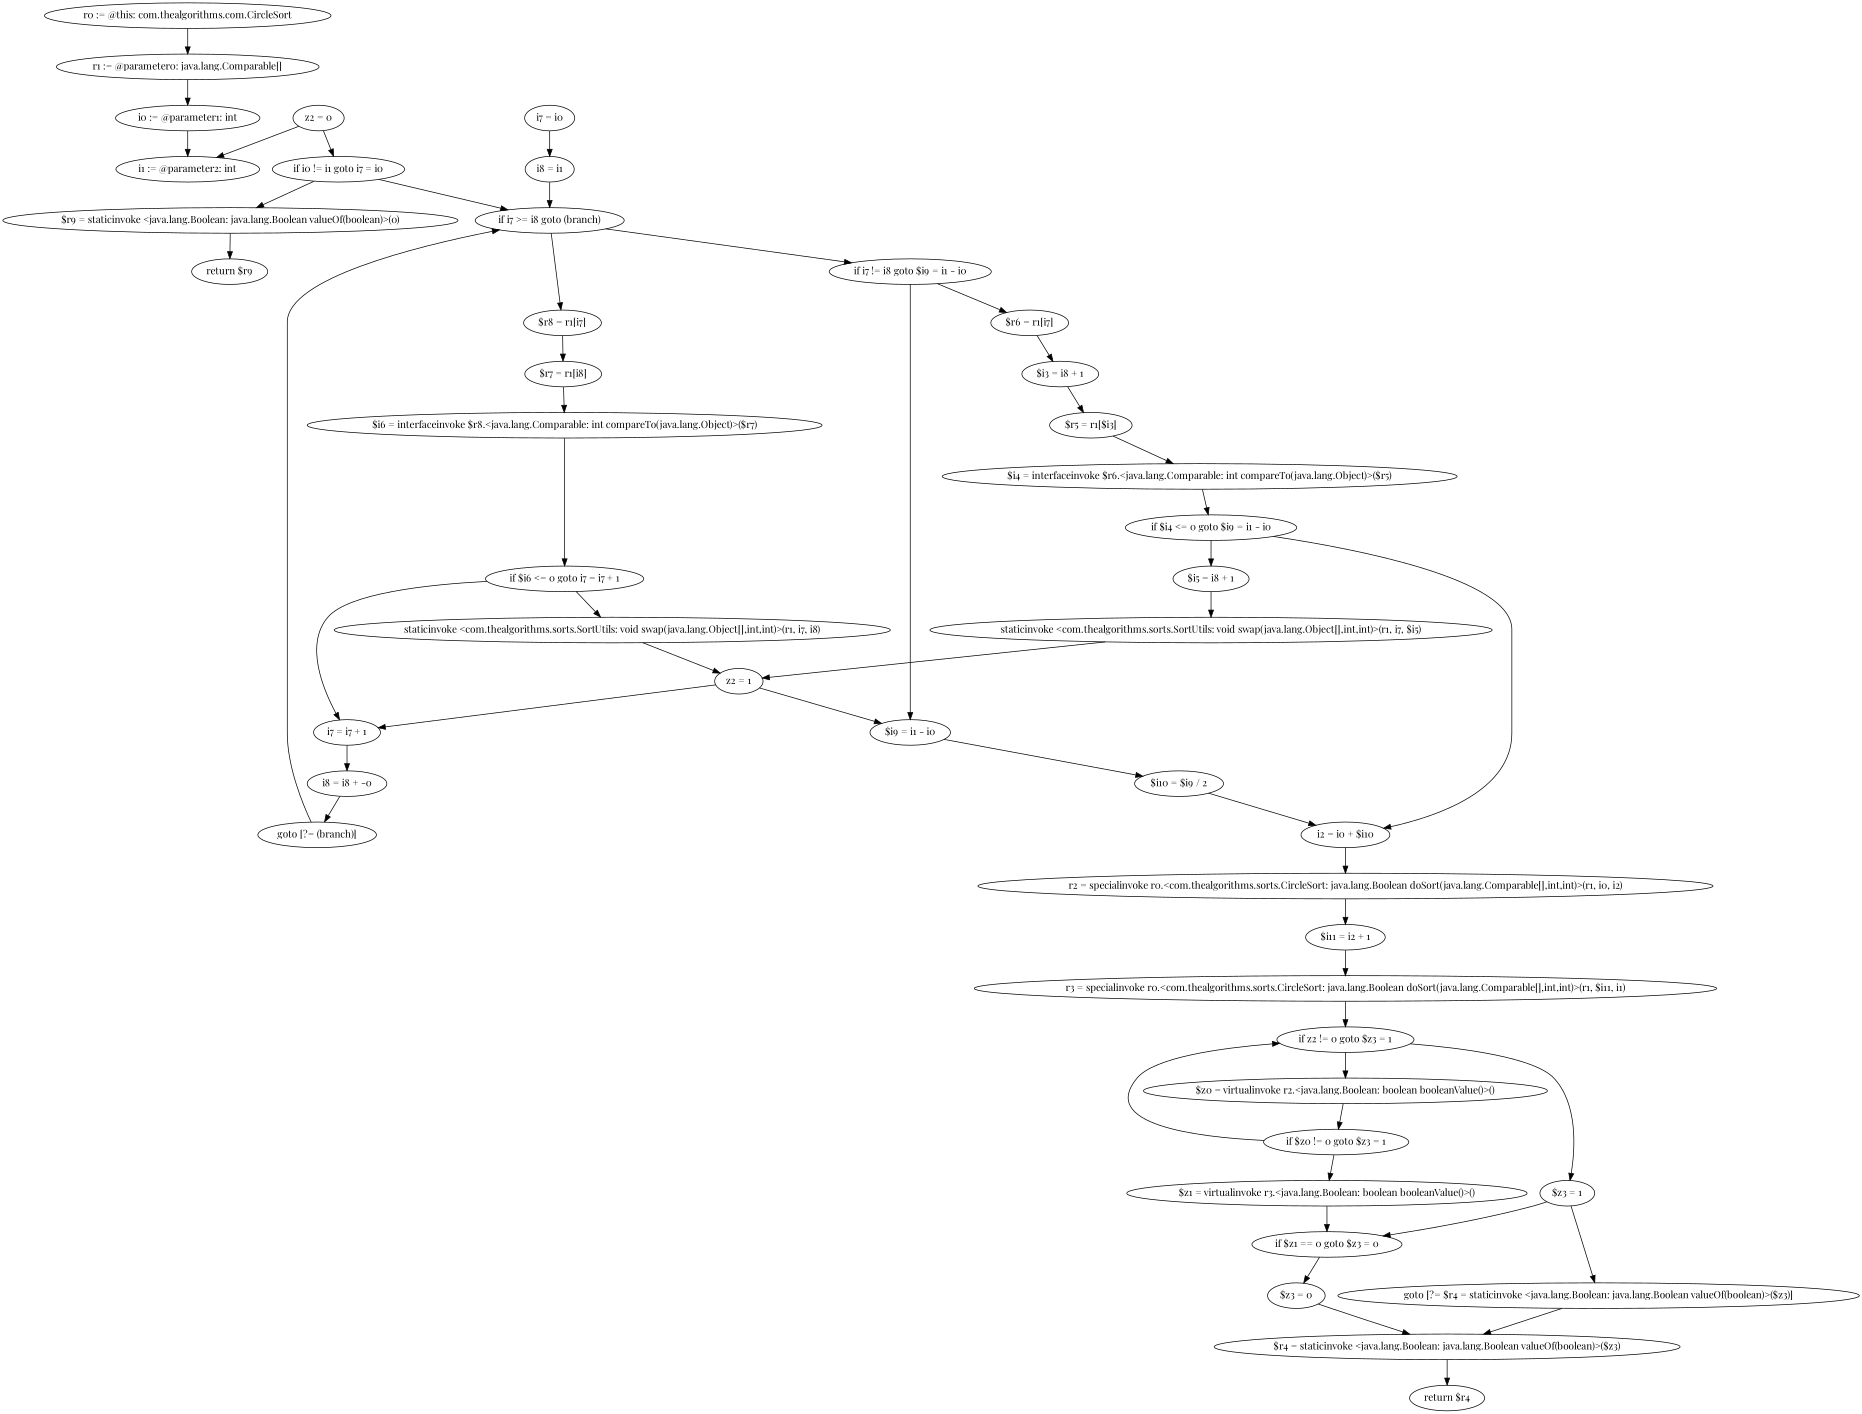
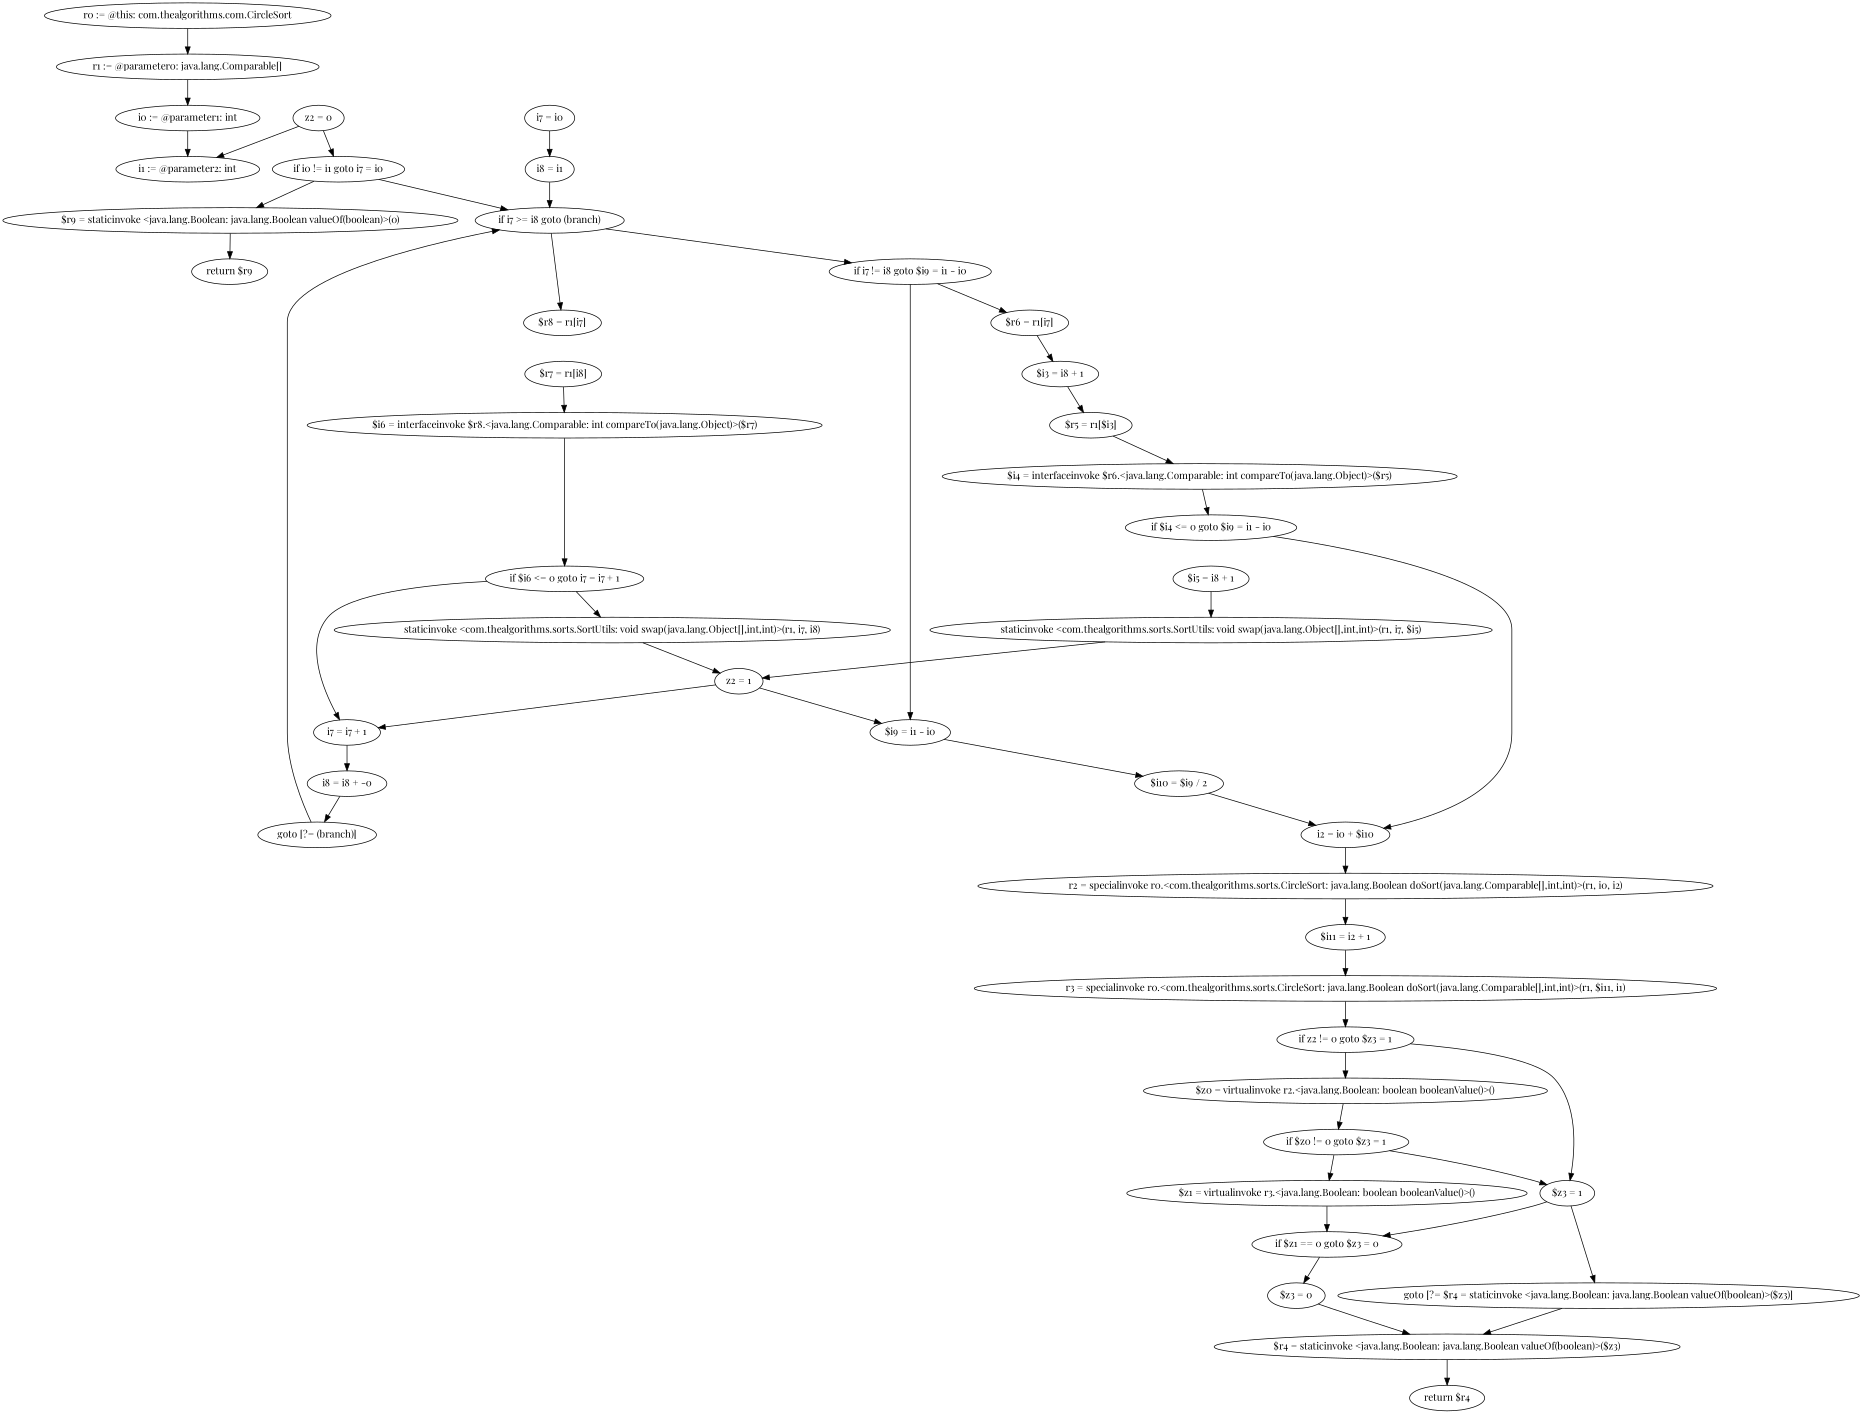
edge "$r8 = r1[i7]" -> "$r7 = r1[i8]": removed
edge "if $i4 <= 0 goto $i9 = i1 - i0" -> "$i5 = i8 + 1": removed
edge "if $z0 != 0 goto $z3 = 1" -> "if z2 != 0 goto $z3 = 1": now "if $z0 != 0 goto $z3 = 1" -> "$z3 = 1"
